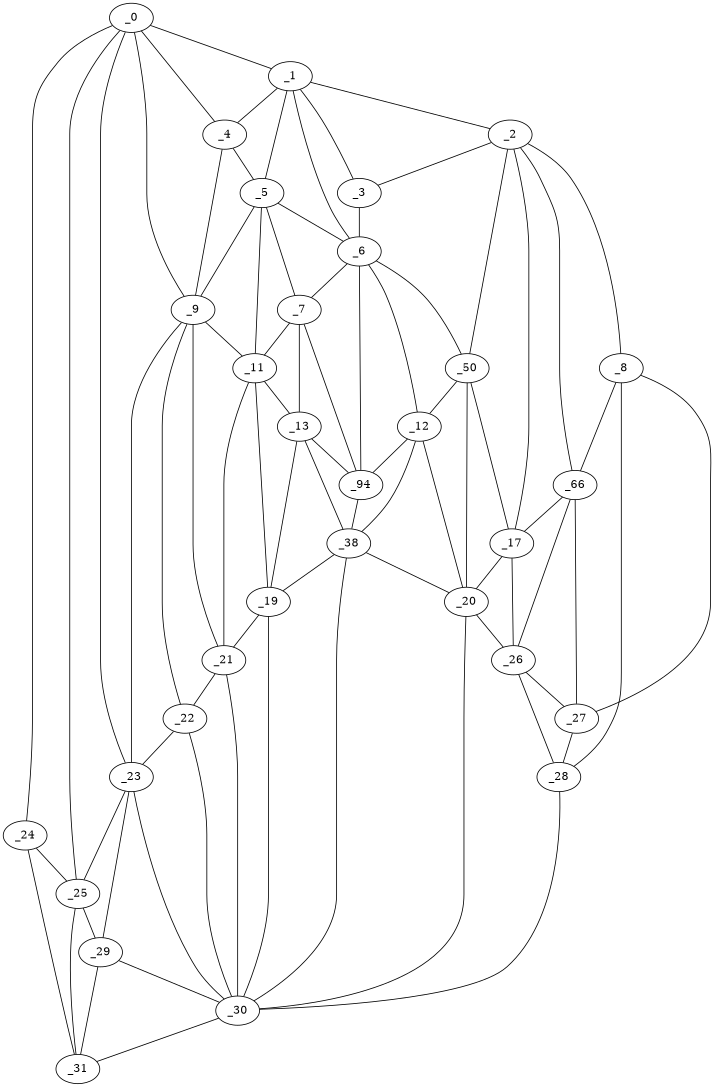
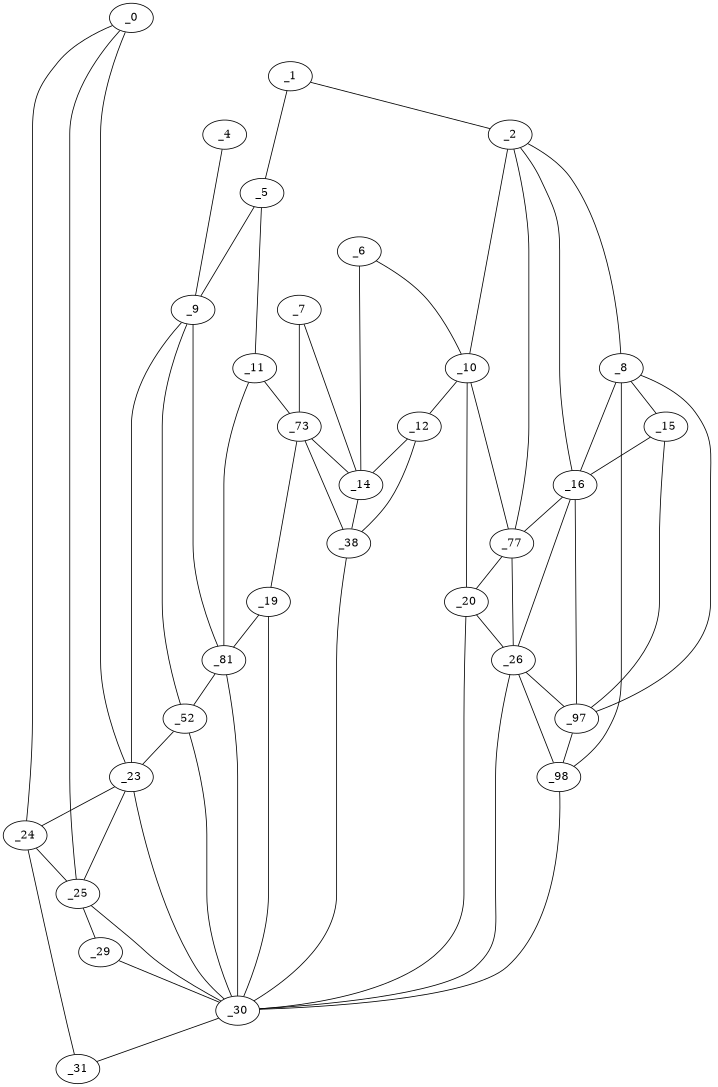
edge "_0" -- "_1": removed
edge "_0" -- "_4": removed
edge "_1" -- "_4": removed
edge "_4" -- "_5": removed
edge "_1" -- "_6": removed
edge "_0" -- "_9": removed
node "_3": removed
edge "_5" -- "_6": removed
edge "_5" -- "_7": removed
edge "_6" -- "_7": removed
edge "_6" -- "_12": removed
edge "_9" -- "_11": removed
edge "_7" -- "_11": removed
node "_50": label "_50" -> "_10"
node "_13": label "_13" -> "_73"
node "_15": added
edge "_11" -- "_19": removed
node "_94": label "_94" -> "_14"
node "_66": label "_66" -> "_16"
edge "_12" -- "_20": removed
node "_17": label "_17" -> "_77"
edge "_38" -- "_19": removed
edge "_38" -- "_20": removed
node "_21": label "_21" -> "_81"
node "_22": label "_22" -> "_52"
node "_27": label "_27" -> "_97"
node "_28": label "_28" -> "_98"
edge "_23" -- "_29": now "_23" -- "_24"
edge "_26" -- "_30": added
edge "_25" -- "_31": now "_25" -- "_30"
edge "_29" -- "_31": removed
